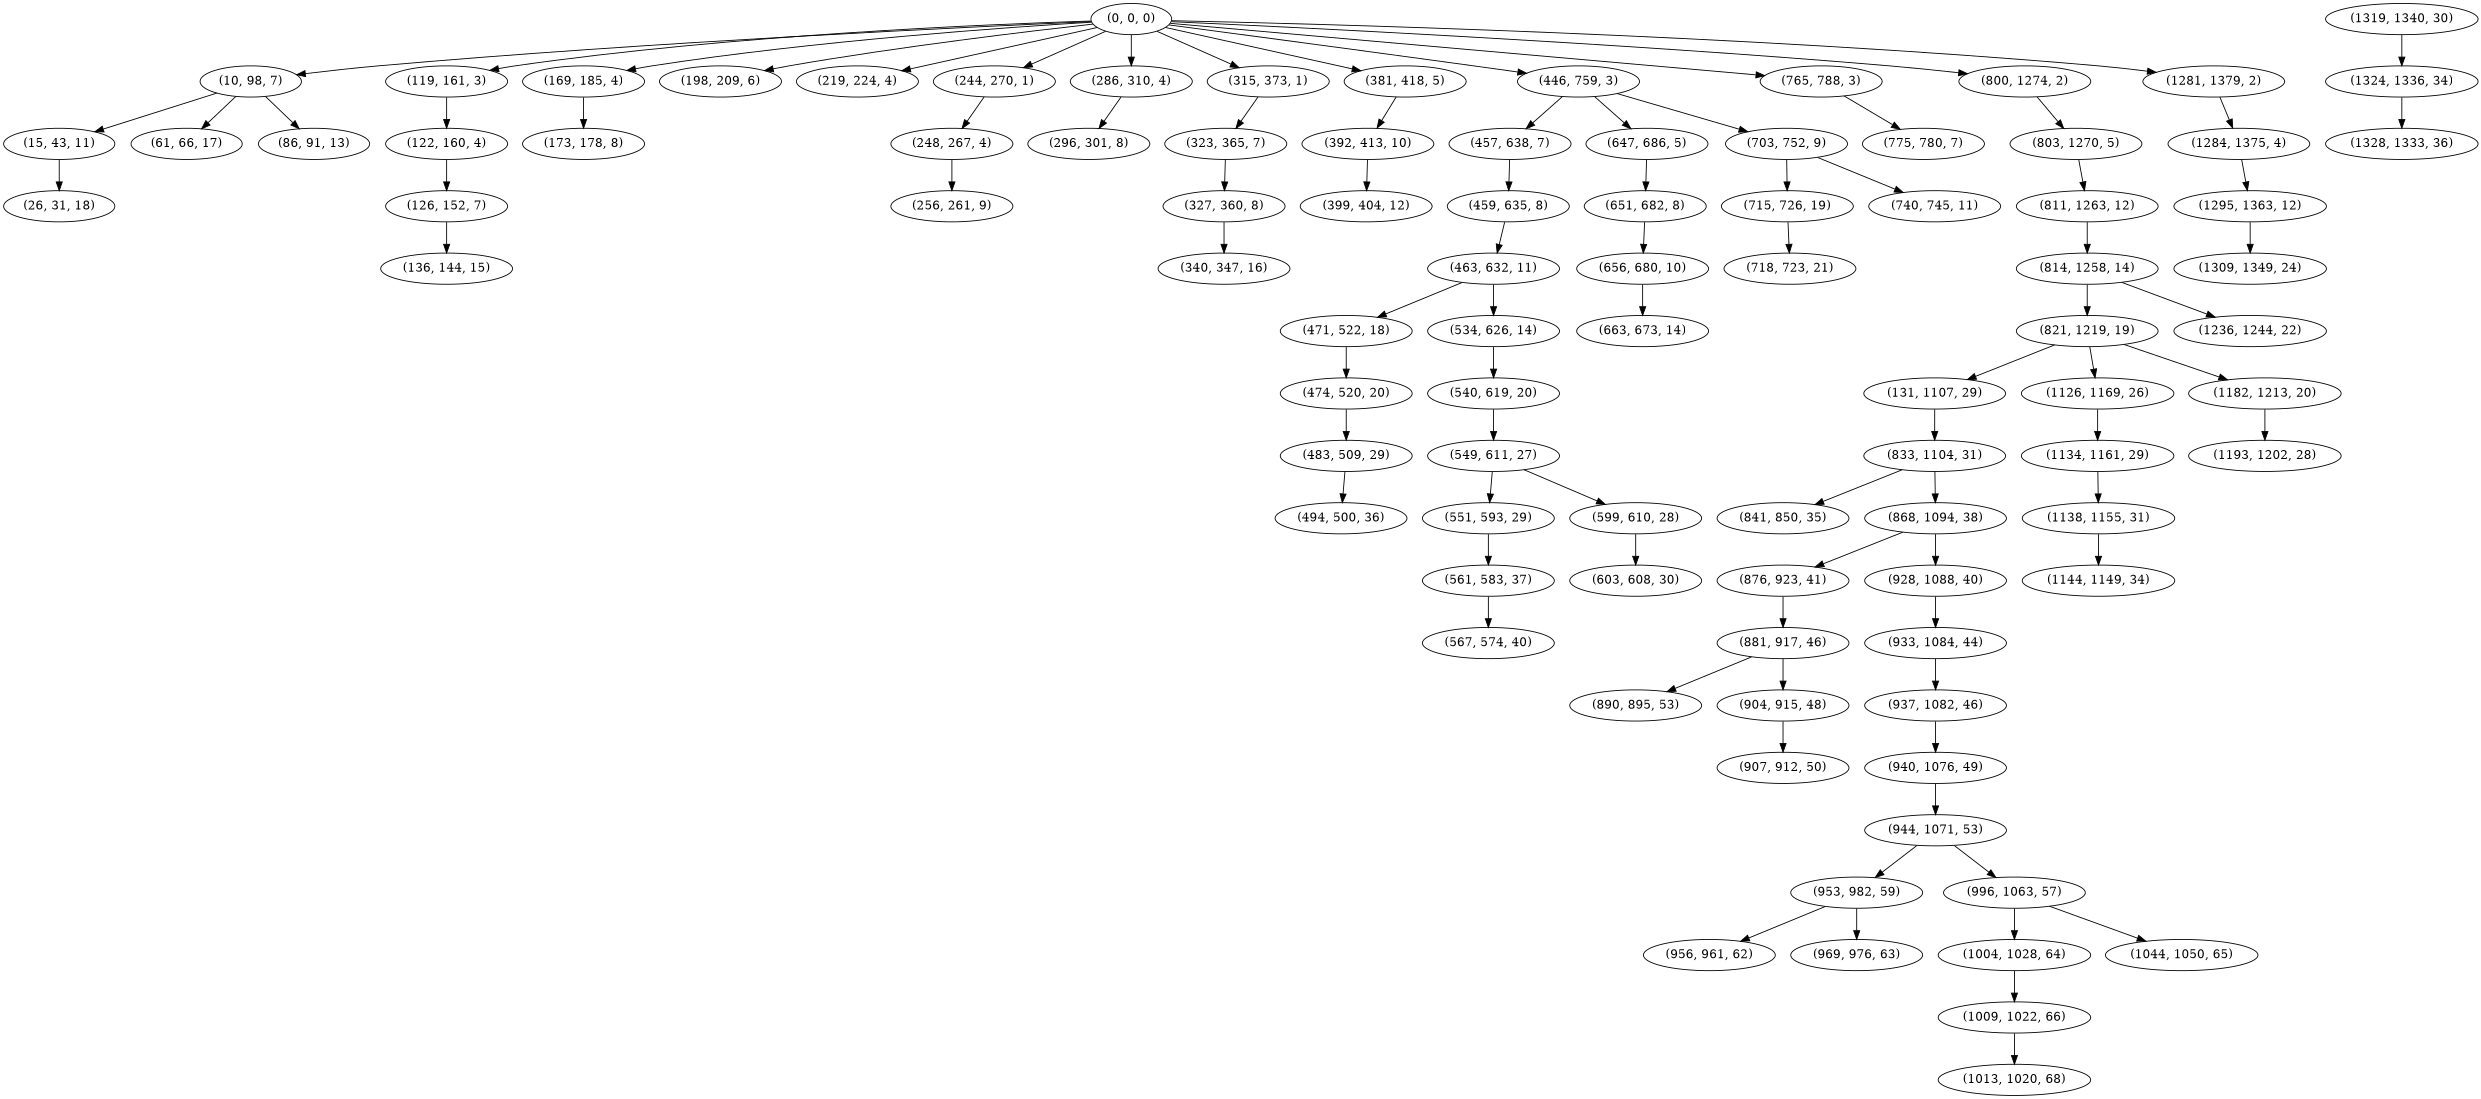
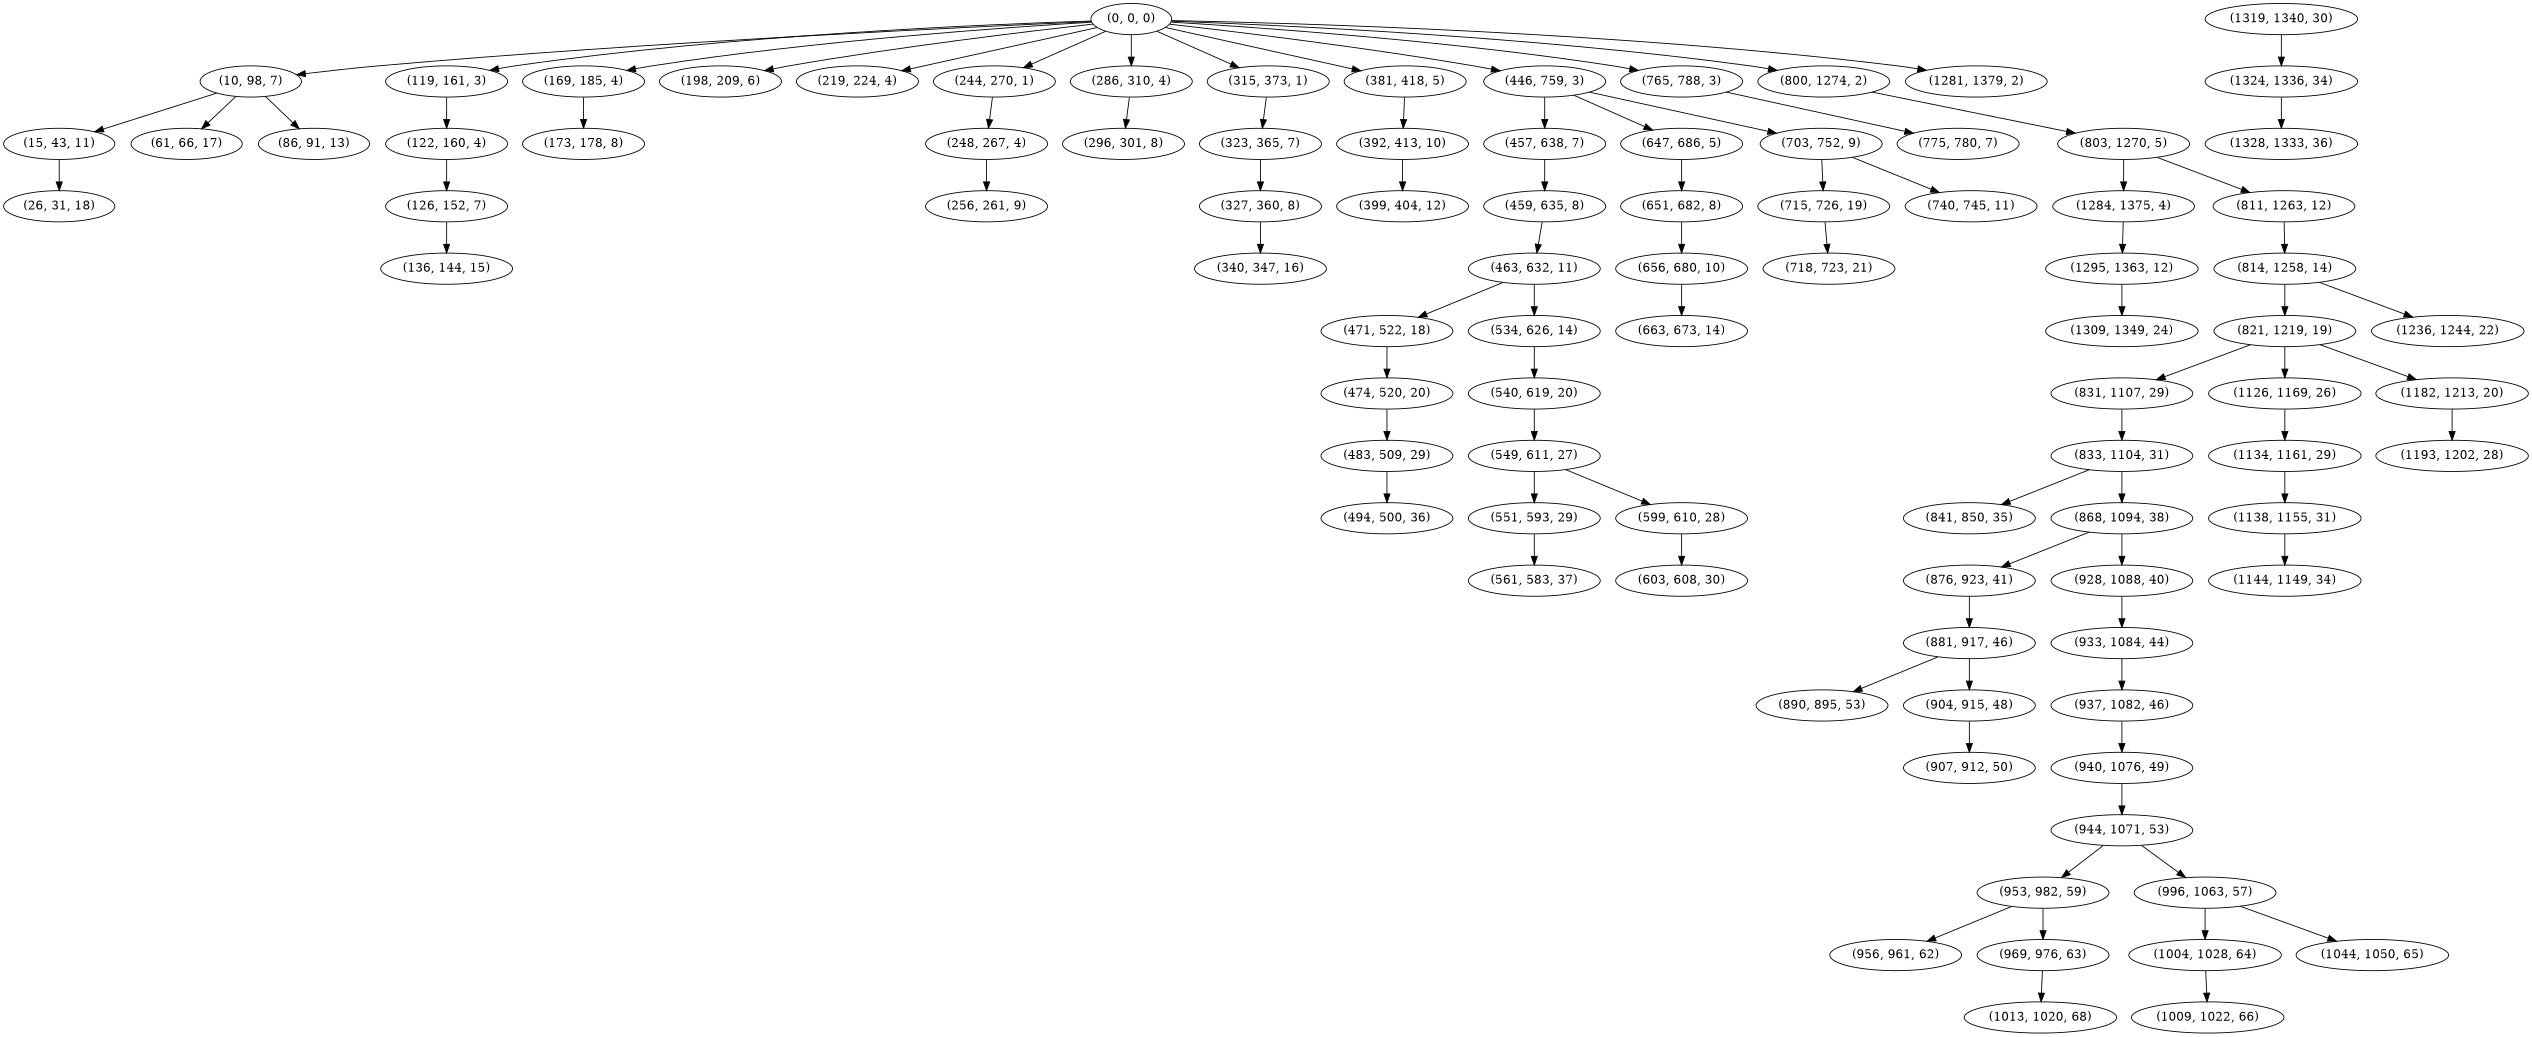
edge "(1281, 1379, 2)" -> "(1284, 1375, 4)": now "(803, 1270, 5)" -> "(1284, 1375, 4)"
node "(131, 1107, 29)": label "(131, 1107, 29)" -> "(831, 1107, 29)"
node "(567, 574, 40)": removed
edge "(1009, 1022, 66)" -> "(1013, 1020, 68)": now "(969, 976, 63)" -> "(1013, 1020, 68)"
